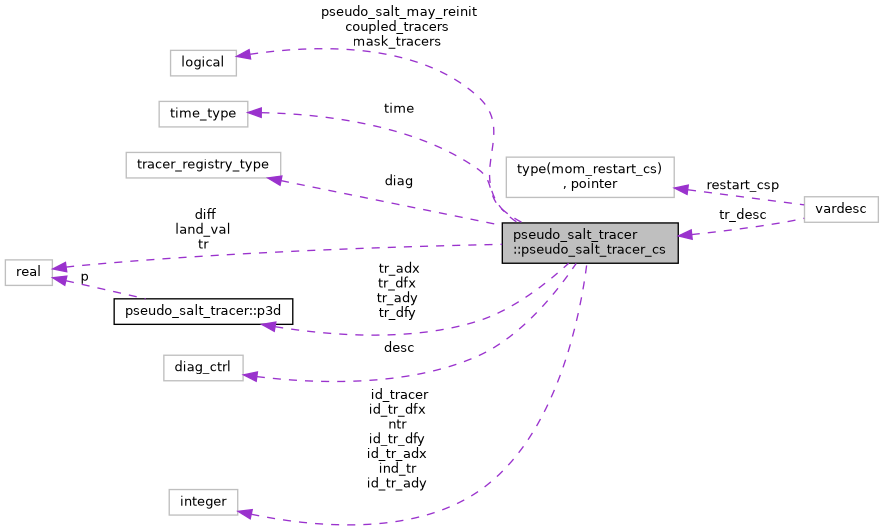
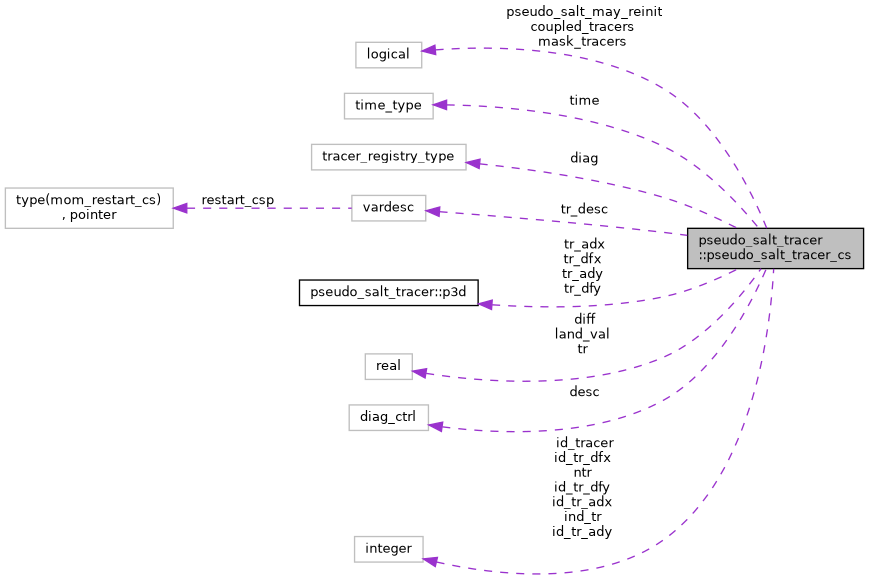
edge "vardesc" -> "pseudo_salt_tracer ::pseudo_salt_tracer_cs": reversed
edge "pseudo_salt_tracer::p3d" -> "real": removed, label "p"
